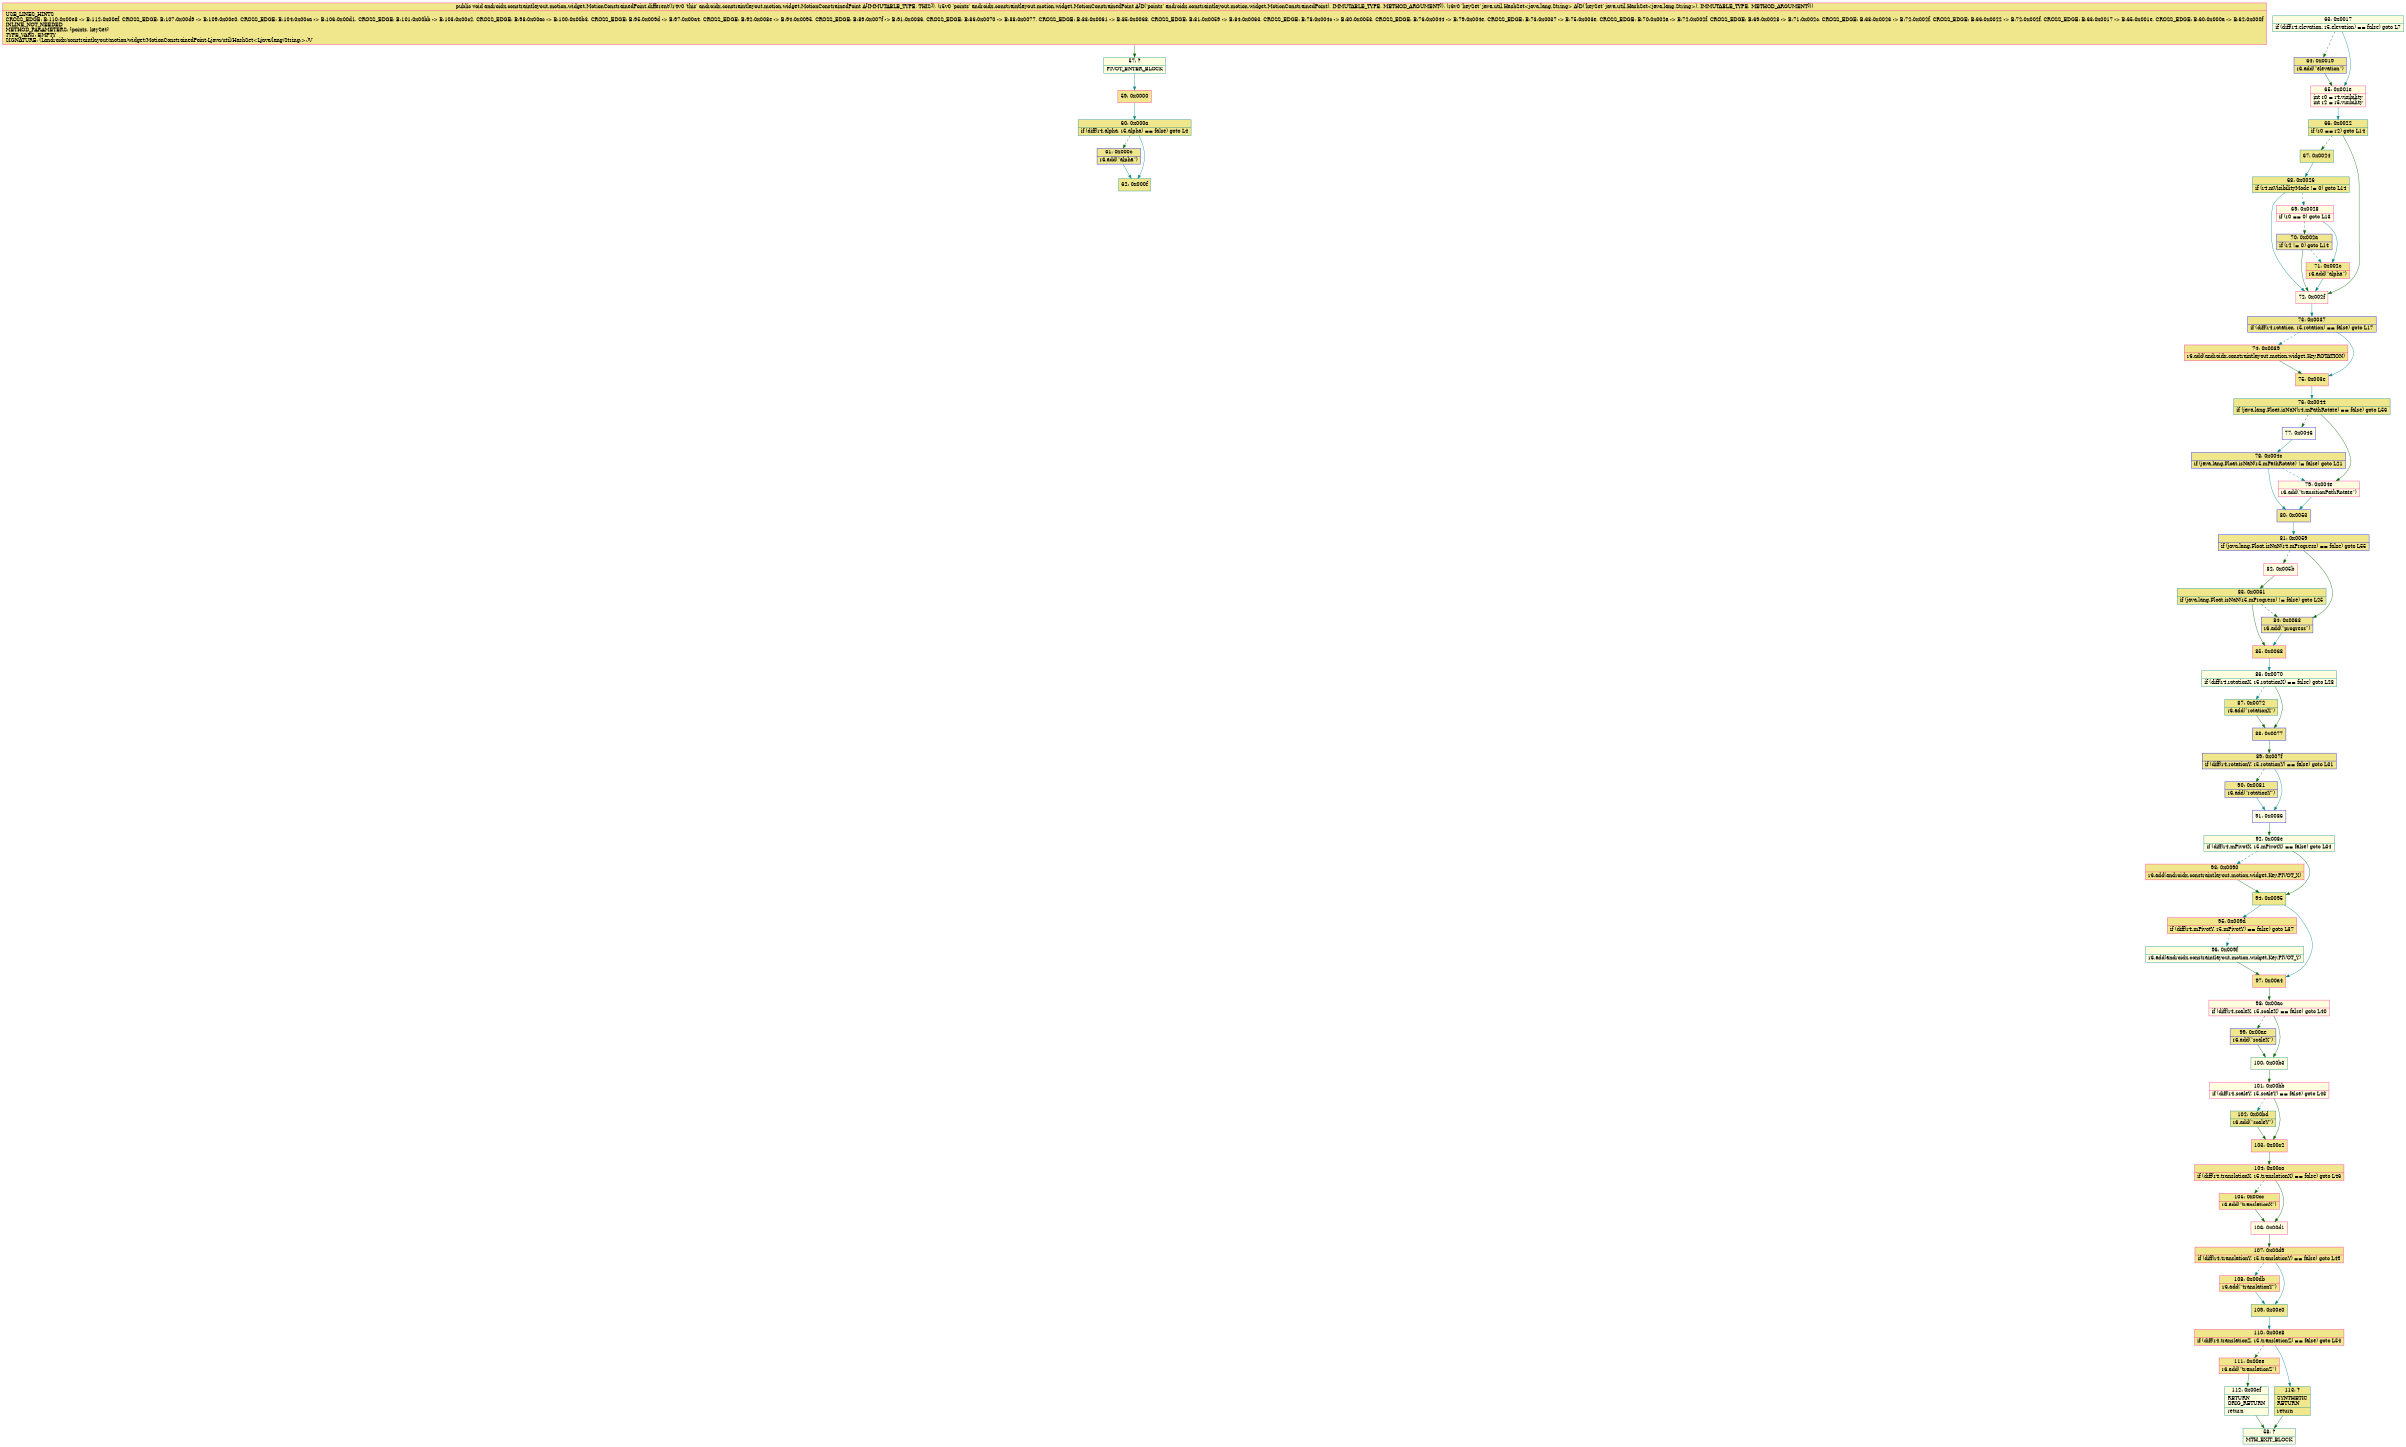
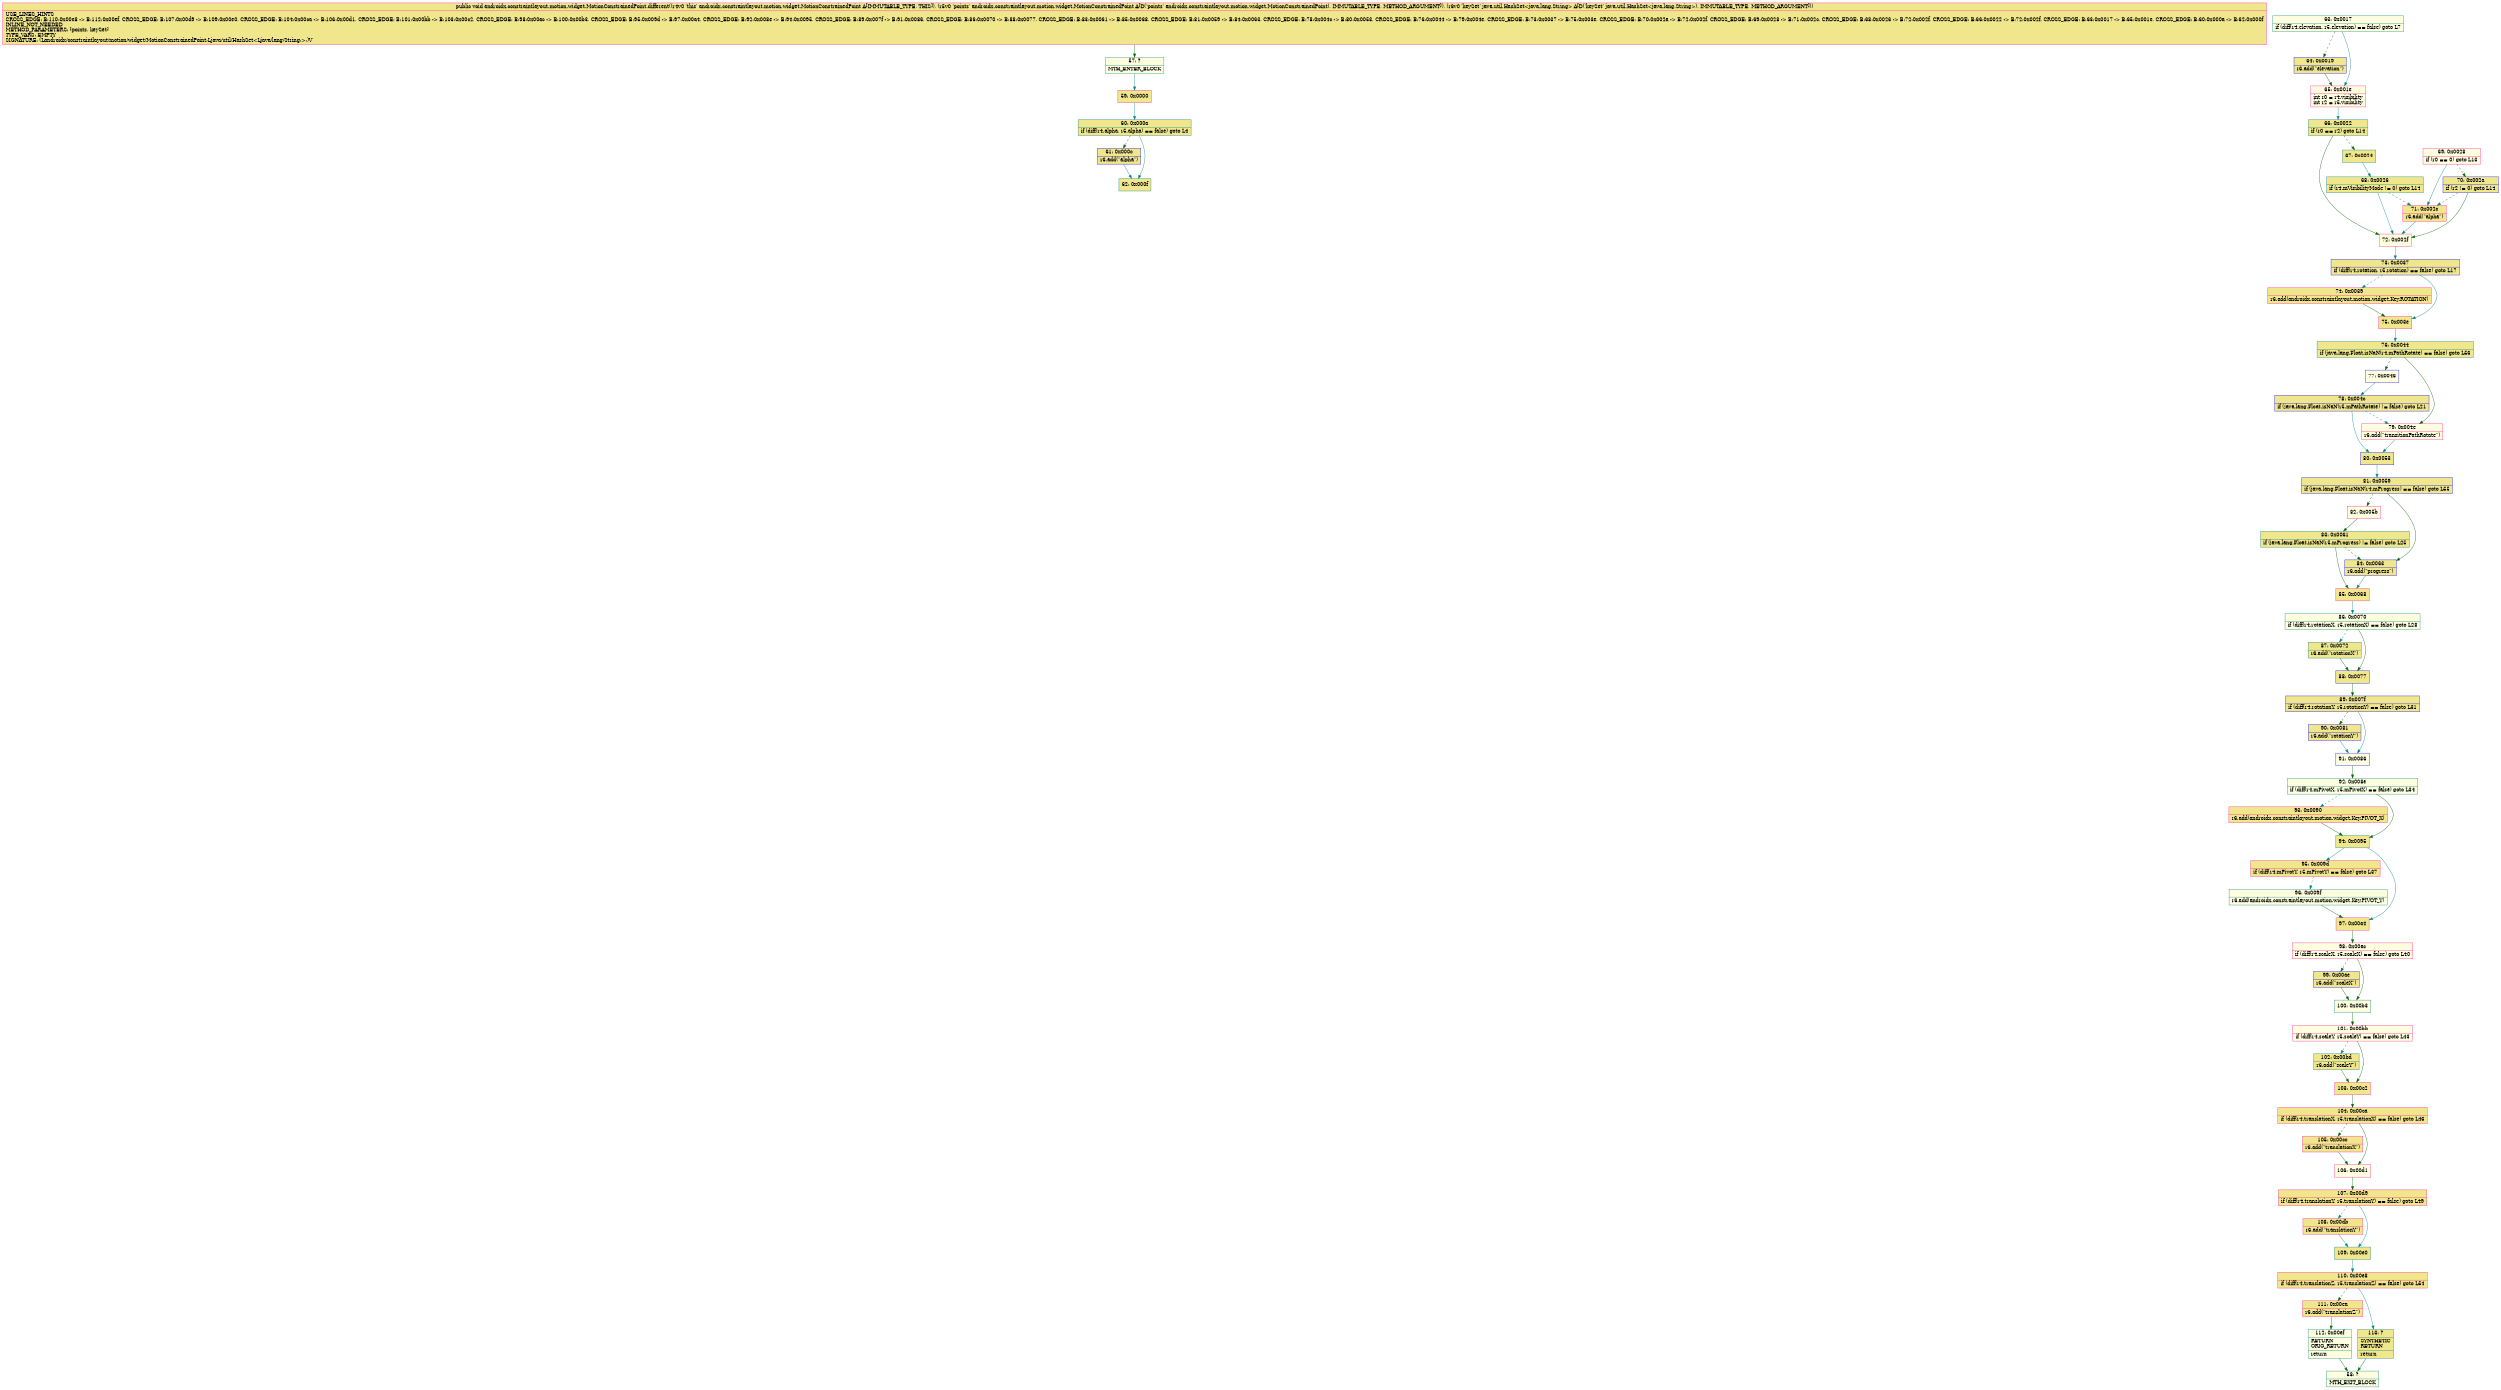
node "57: ?": text "PIVOT_ENTER_BLOCK" -> "MTH_ENTER_BLOCK"
edge "68: 0x0026" -> "69: 0x0028": now "68: 0x0026" -> "71: 0x002c"
